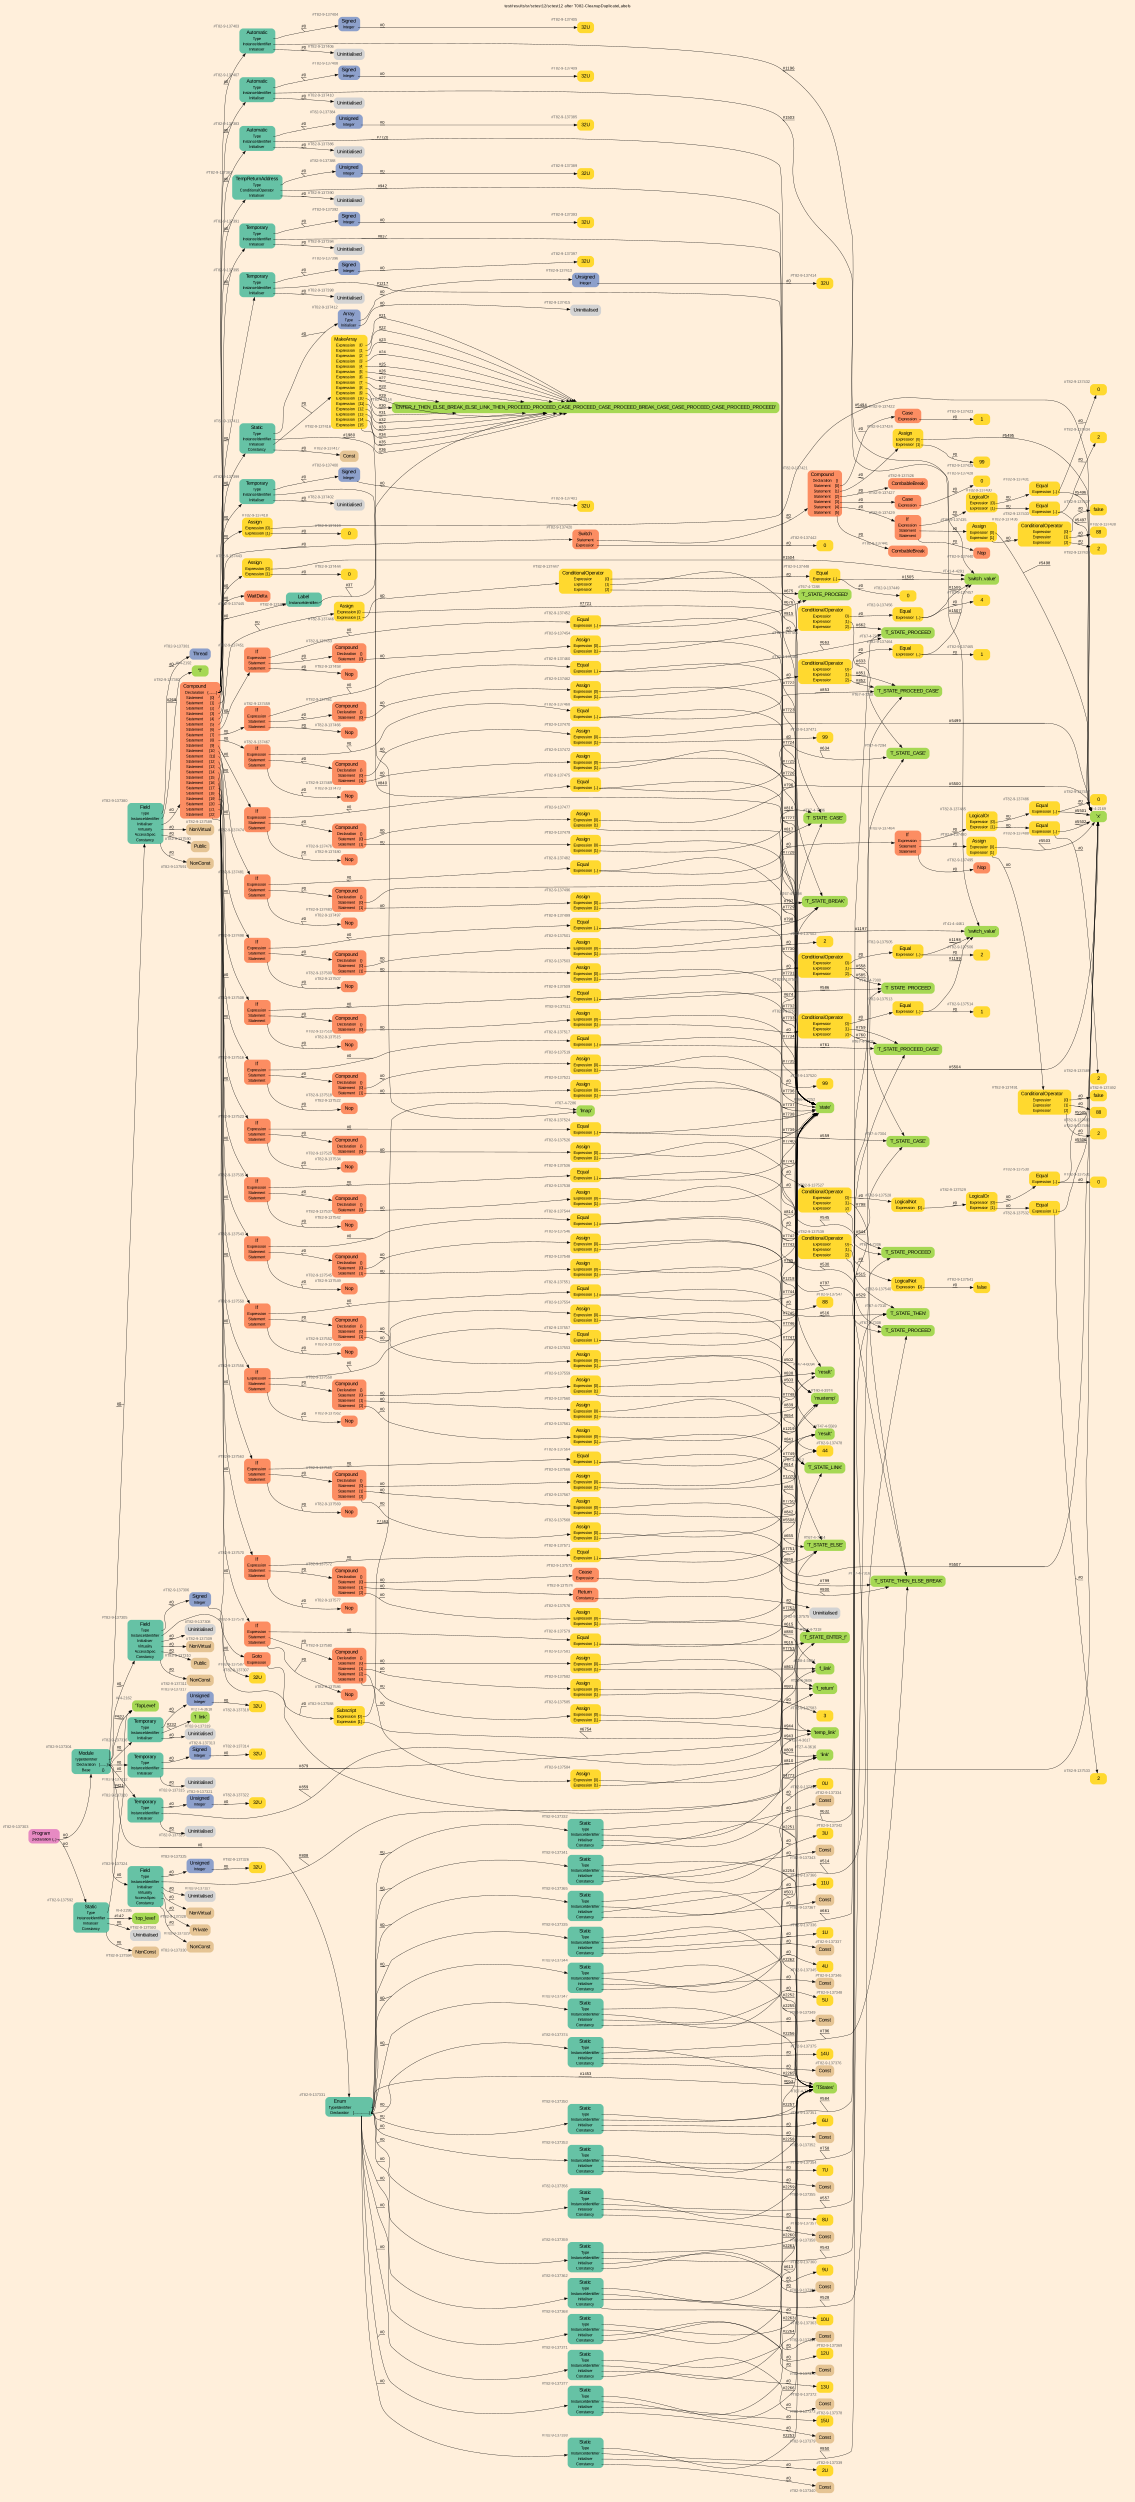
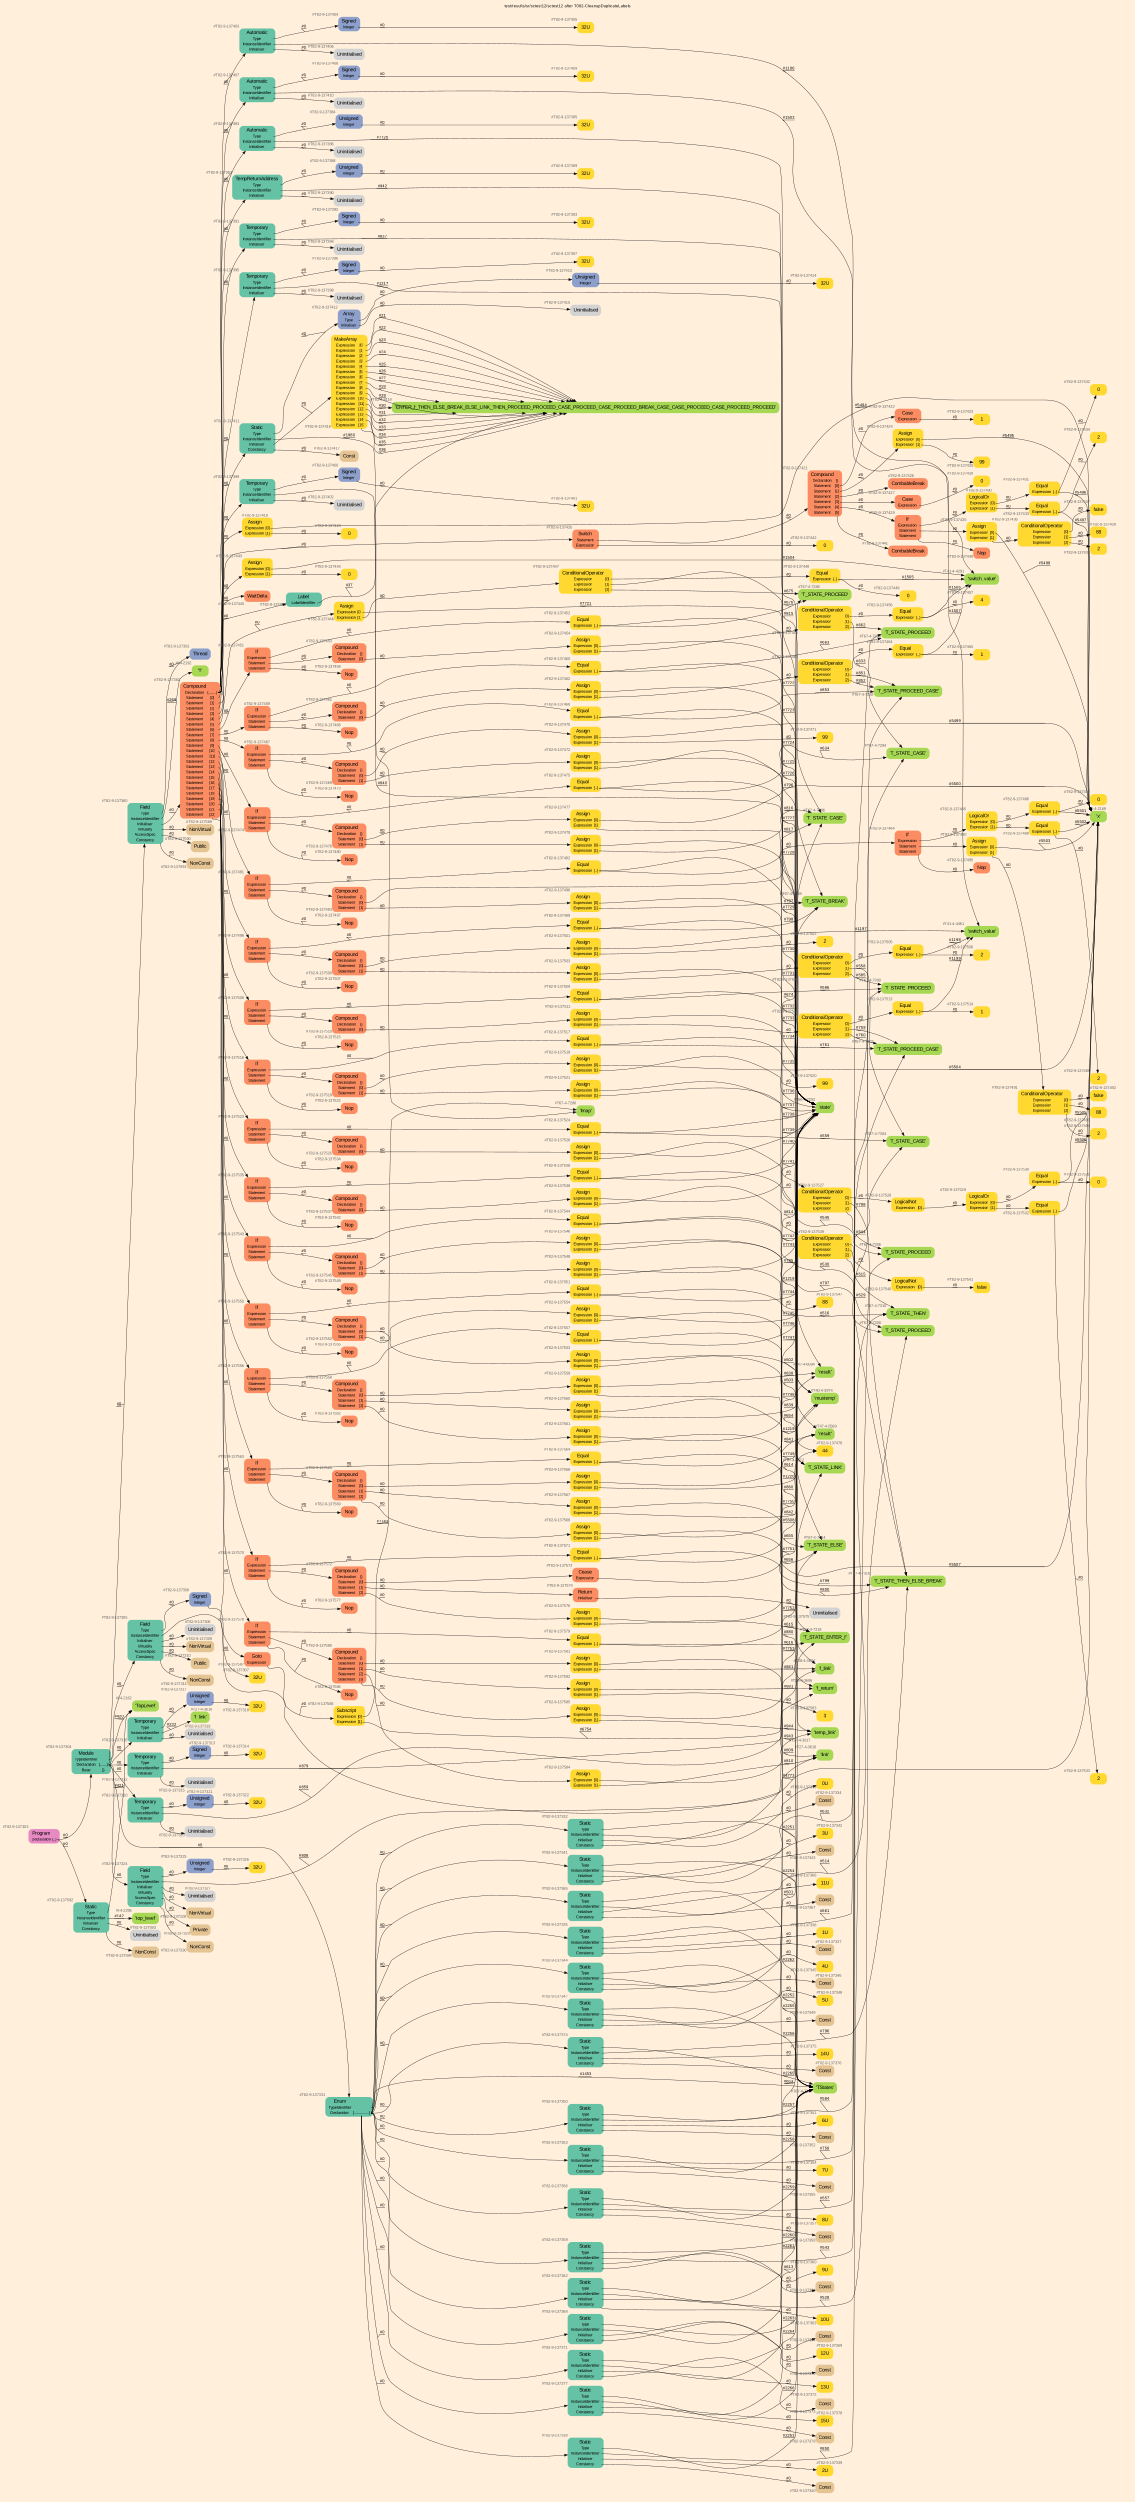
node "TempReturnAddress": text "ConditionalOperator" -> "InstanceIdentifier"
node "Label": text "InstanceIdentifier" -> "LabelIdentifier"
node "Return": text "Constancy" -> "Initialiser"
